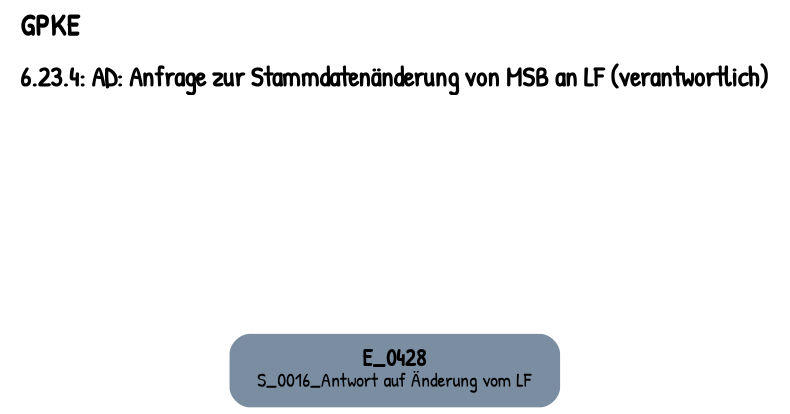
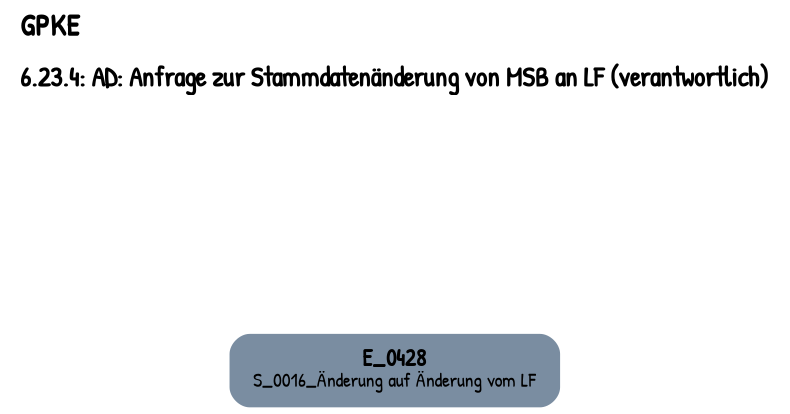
node "E_0428": text "S_0016_Antwort auf Änderung vom LF" -> "S_0016_Änderung auf Änderung vom LF"
